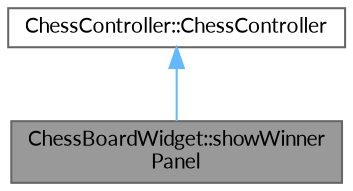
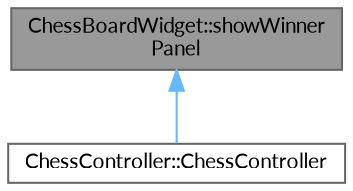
edge "ChessBoardWidget::showWinner Panel" -> "ChessController::ChessController": reversed
